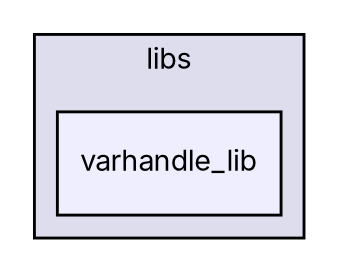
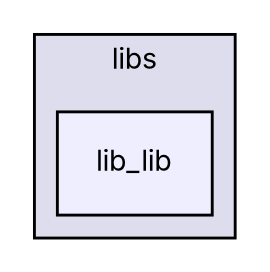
node "varhandle_lib": label "varhandle_lib" -> "lib_lib"
